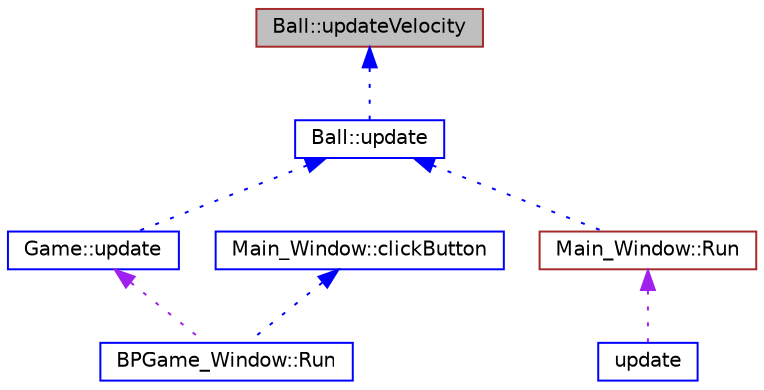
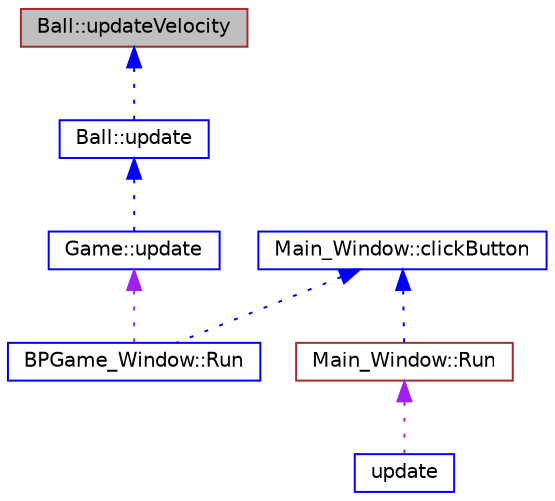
edge "Main_Window::Run" -> "Ball::update": now "Main_Window::Run" -> "Main_Window::clickButton"
